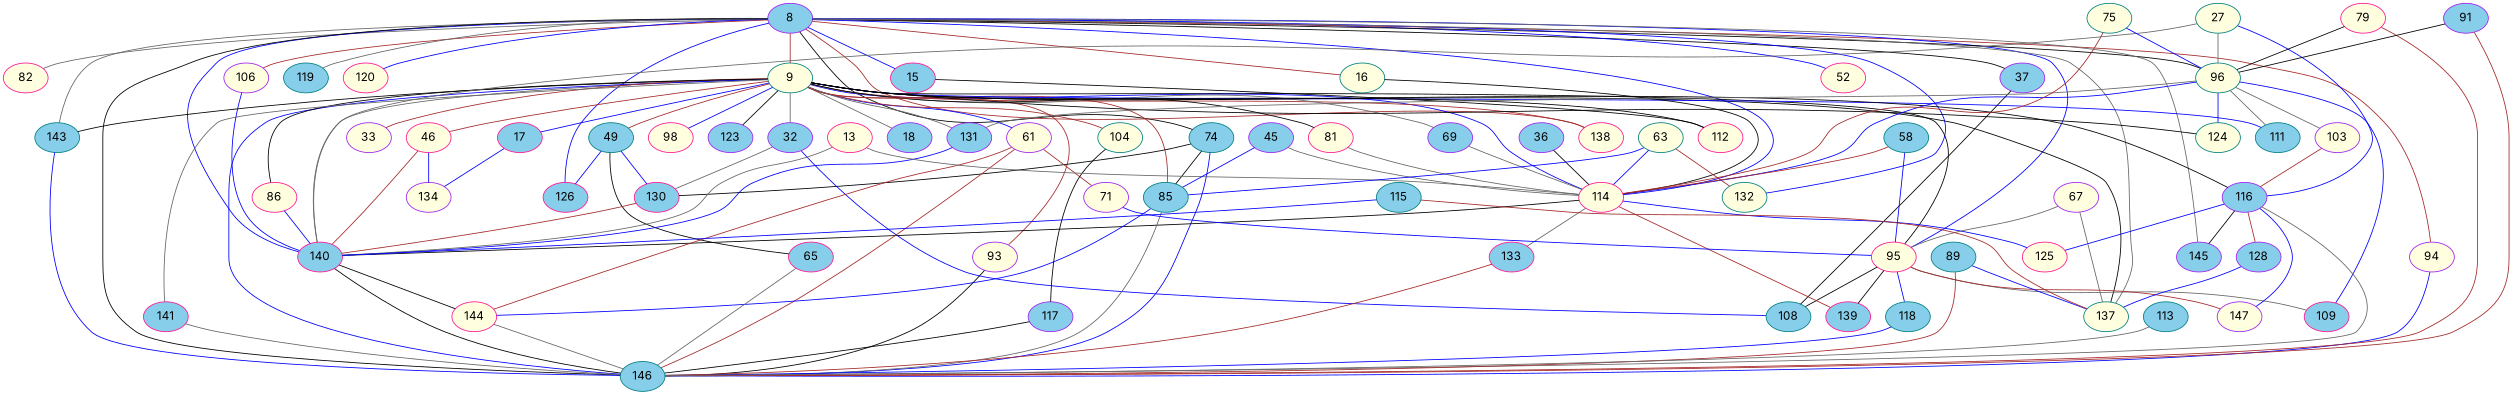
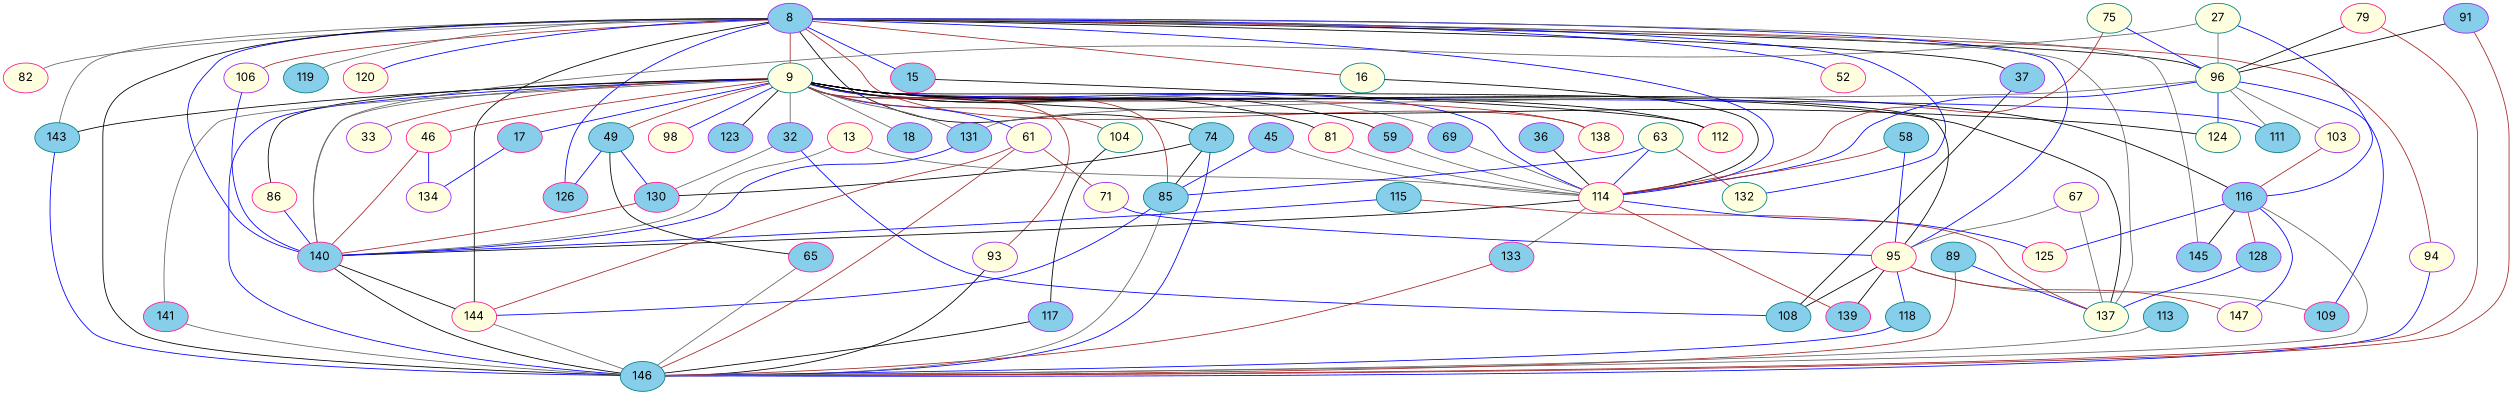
edge "8" -- "144": added
node "59": added
